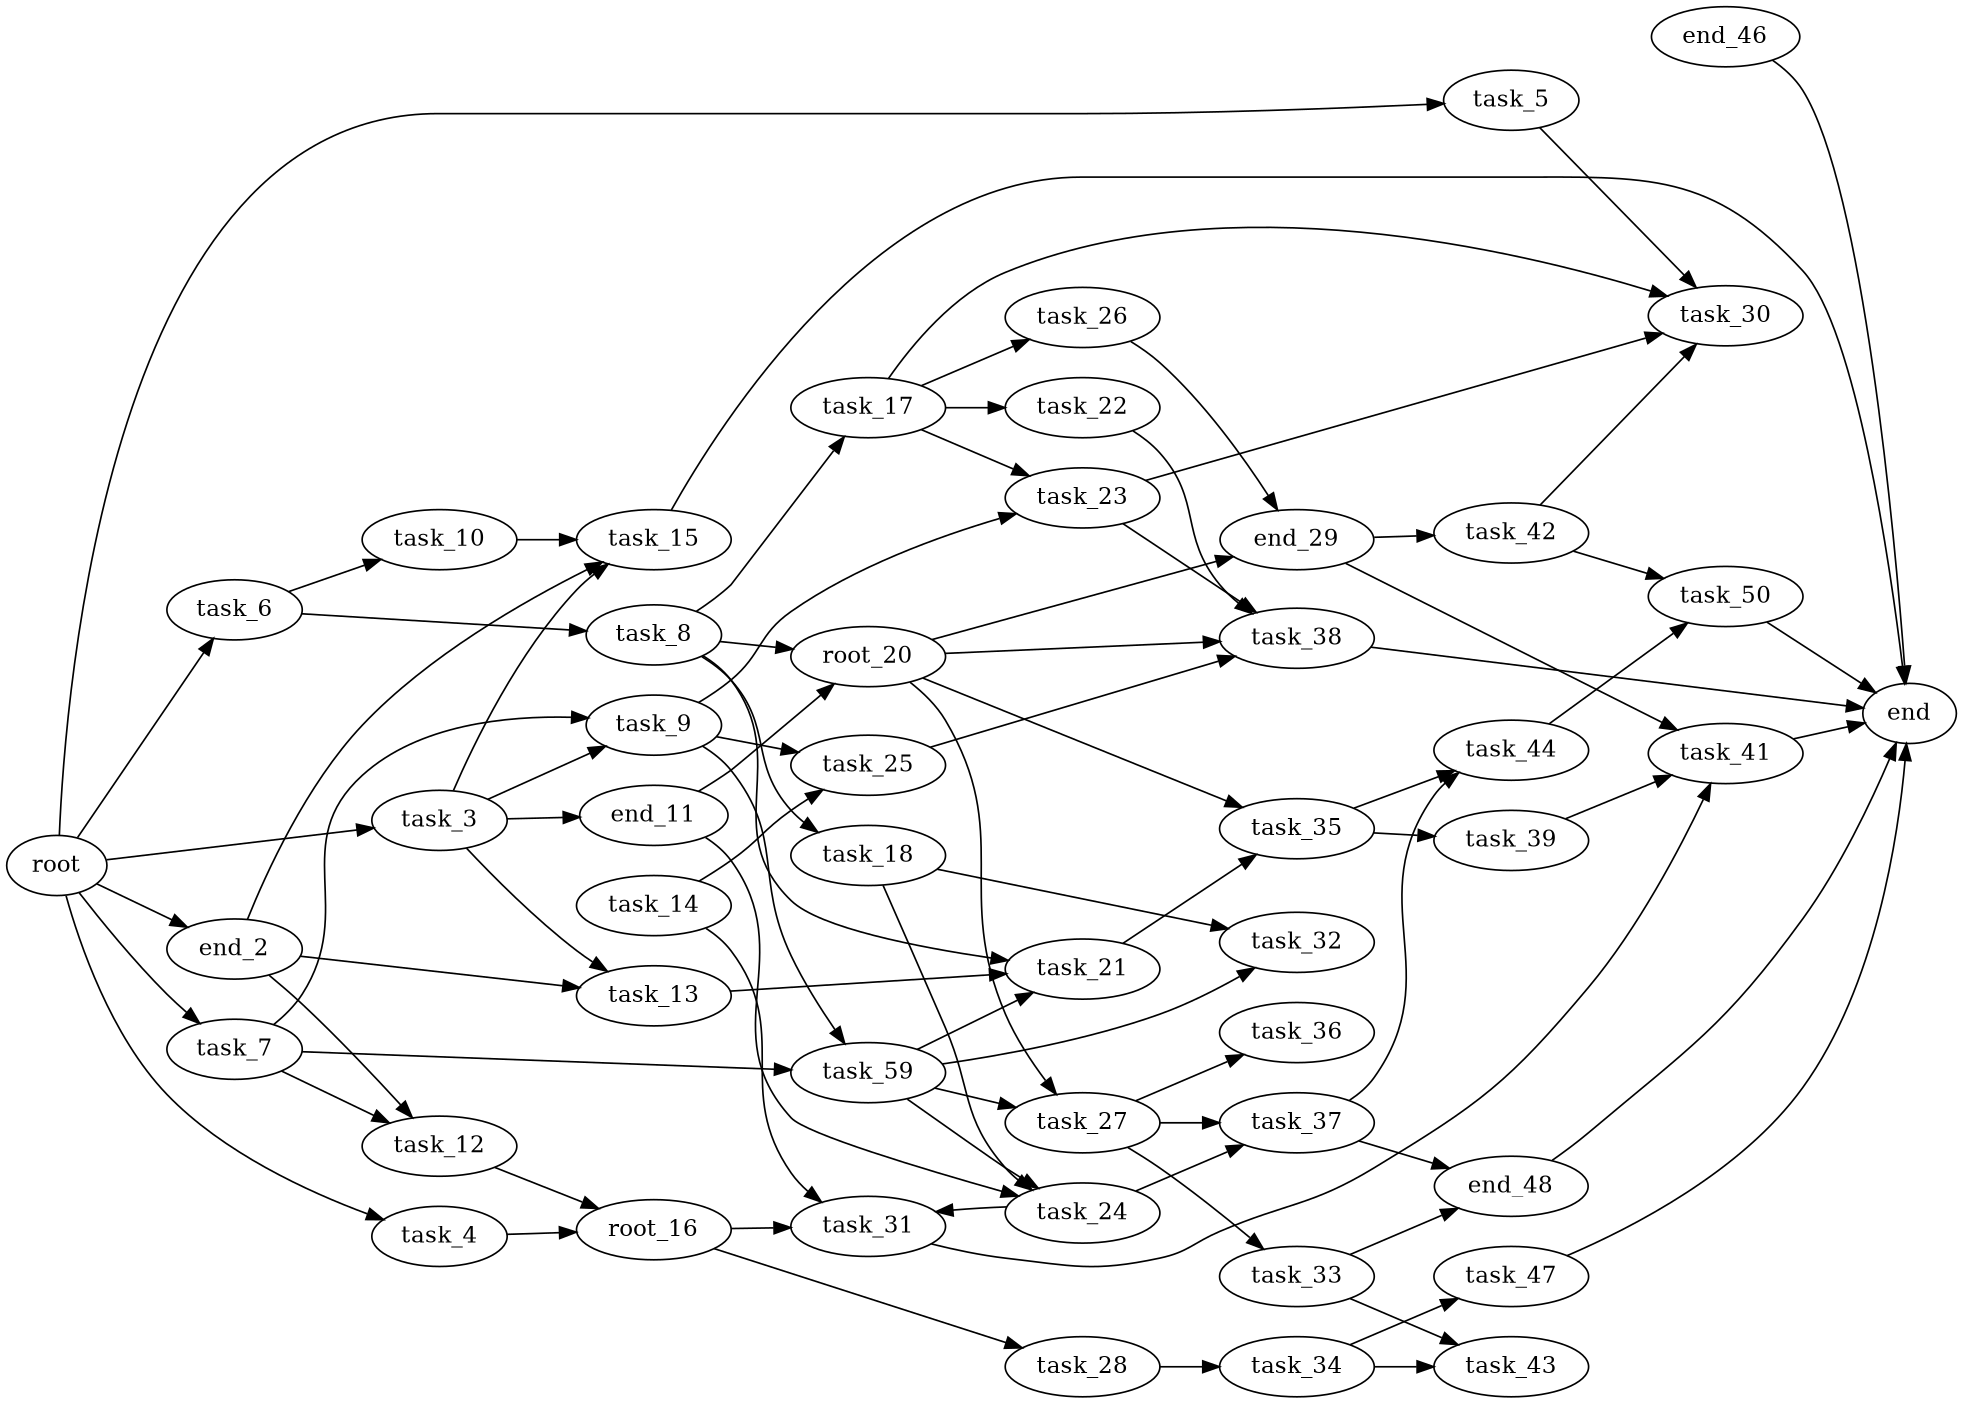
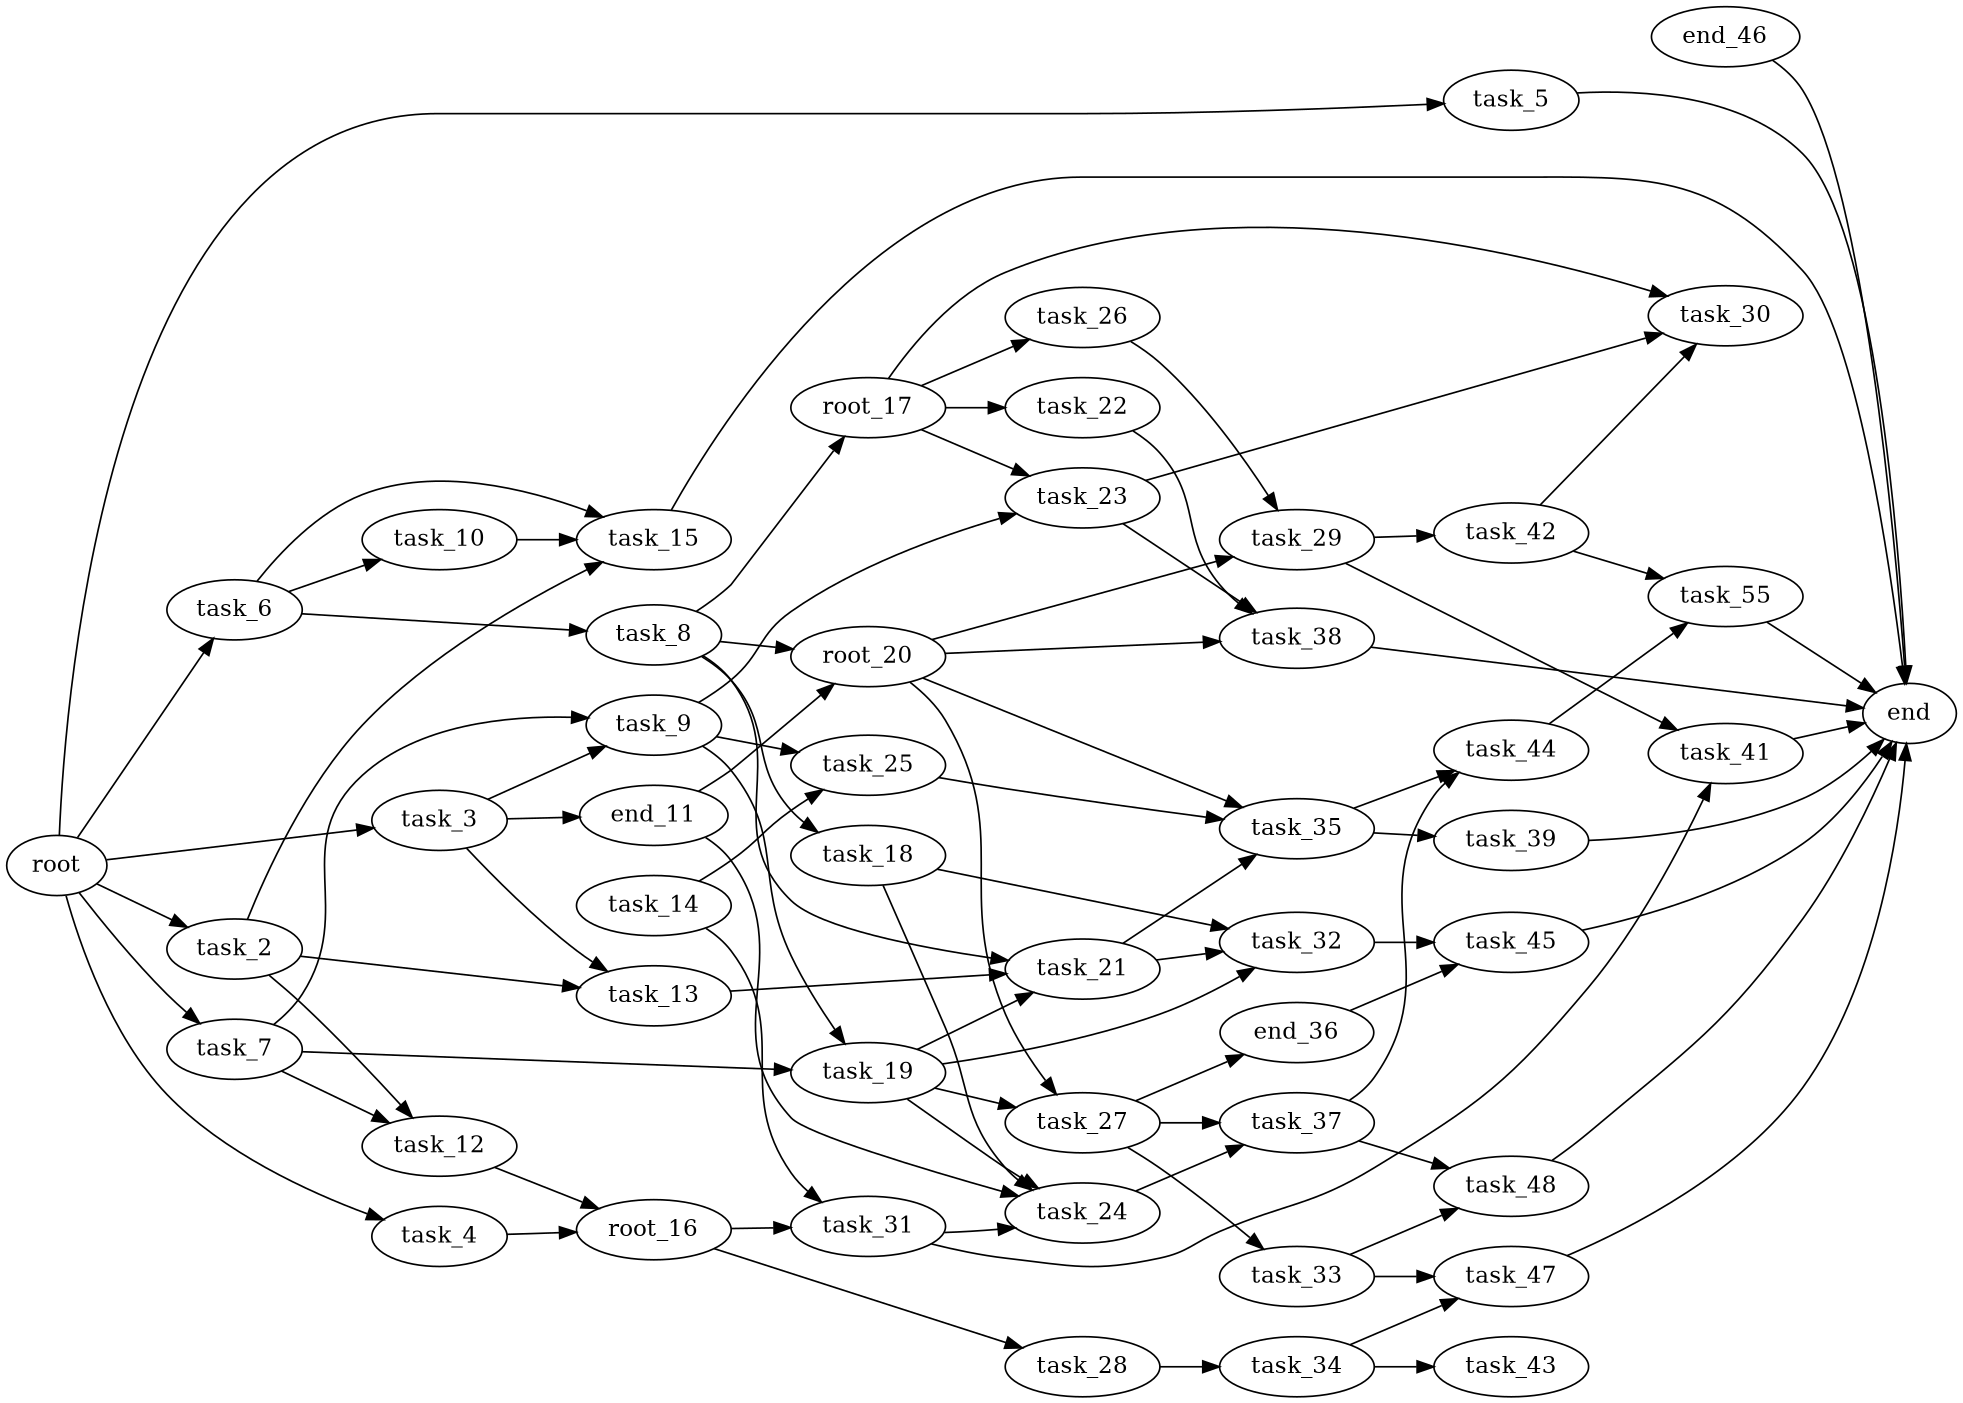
edge "task_5" -> "task_30": now "task_5" -> "end"
node "task_17": label "task_17" -> "root_17"
node "end_29": label "end_29" -> "task_29"
node "task_50": label "task_50" -> "task_55"
edge "task_3" -> "task_15": now "task_6" -> "task_15"
edge "task_25" -> "task_38": now "task_25" -> "task_35"
edge "task_39" -> "task_41": now "task_39" -> "end"
node "task_45": added
node "end_2": label "end_2" -> "task_2"
edge "task_21" -> "task_32": added
node "task_36": label "task_36" -> "end_36"
node "task_59": label "task_59" -> "task_19"
node "end_48": label "end_48" -> "task_48"
edge "task_24" -> "task_31": reversed
edge "task_33" -> "task_43": now "task_33" -> "task_47"
